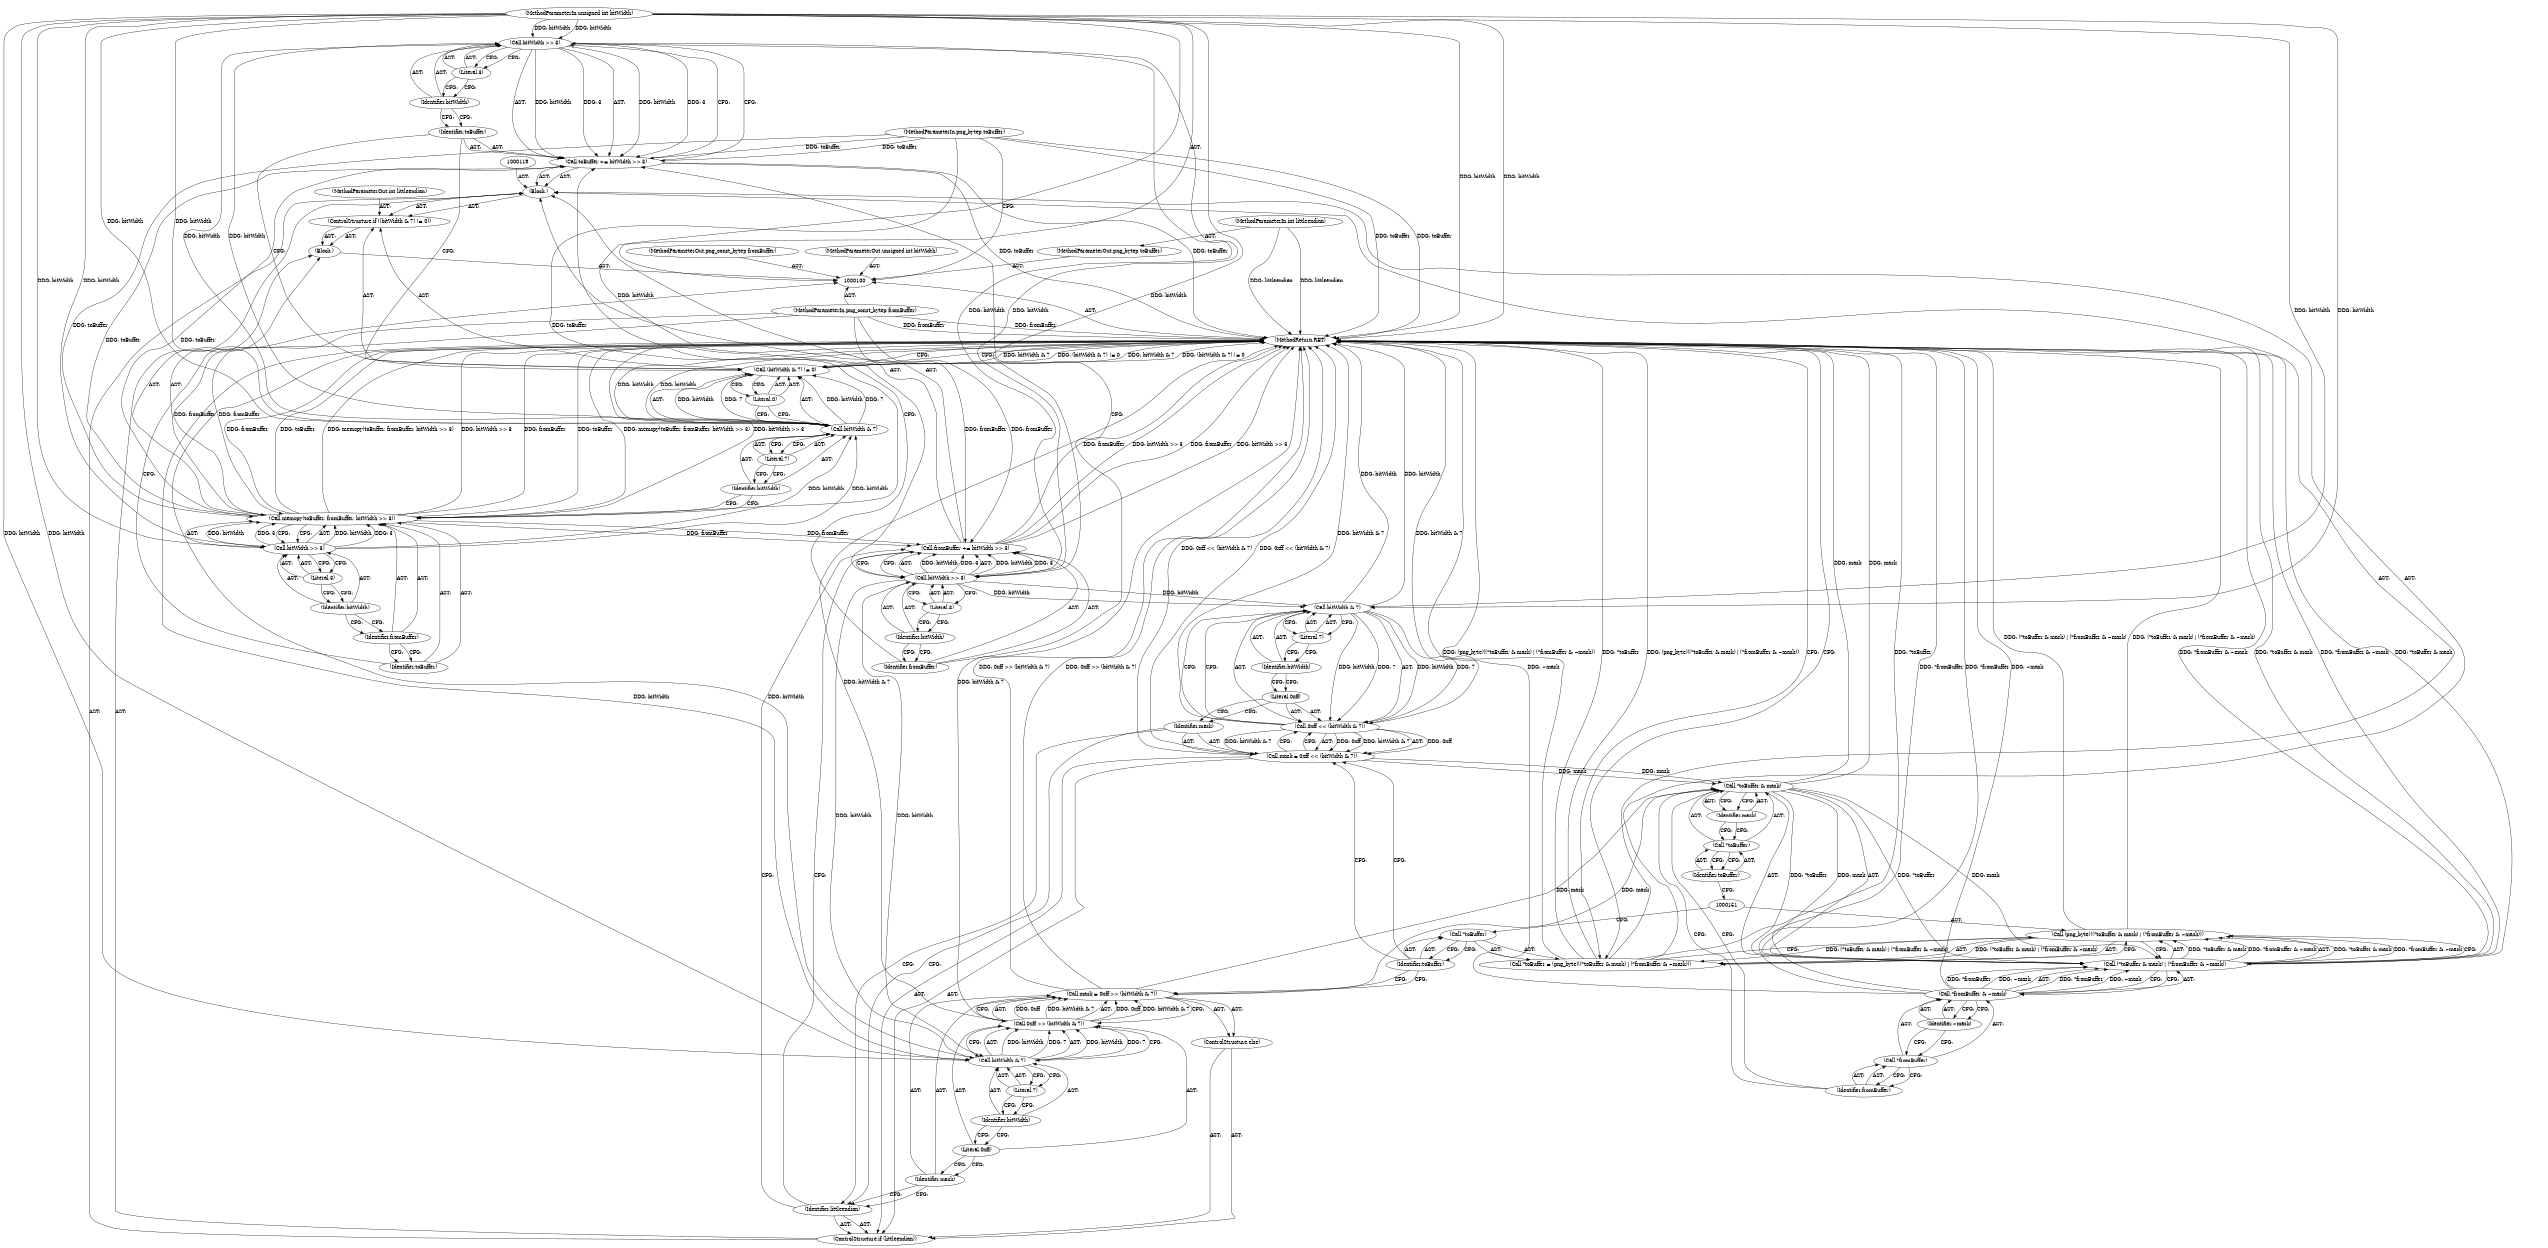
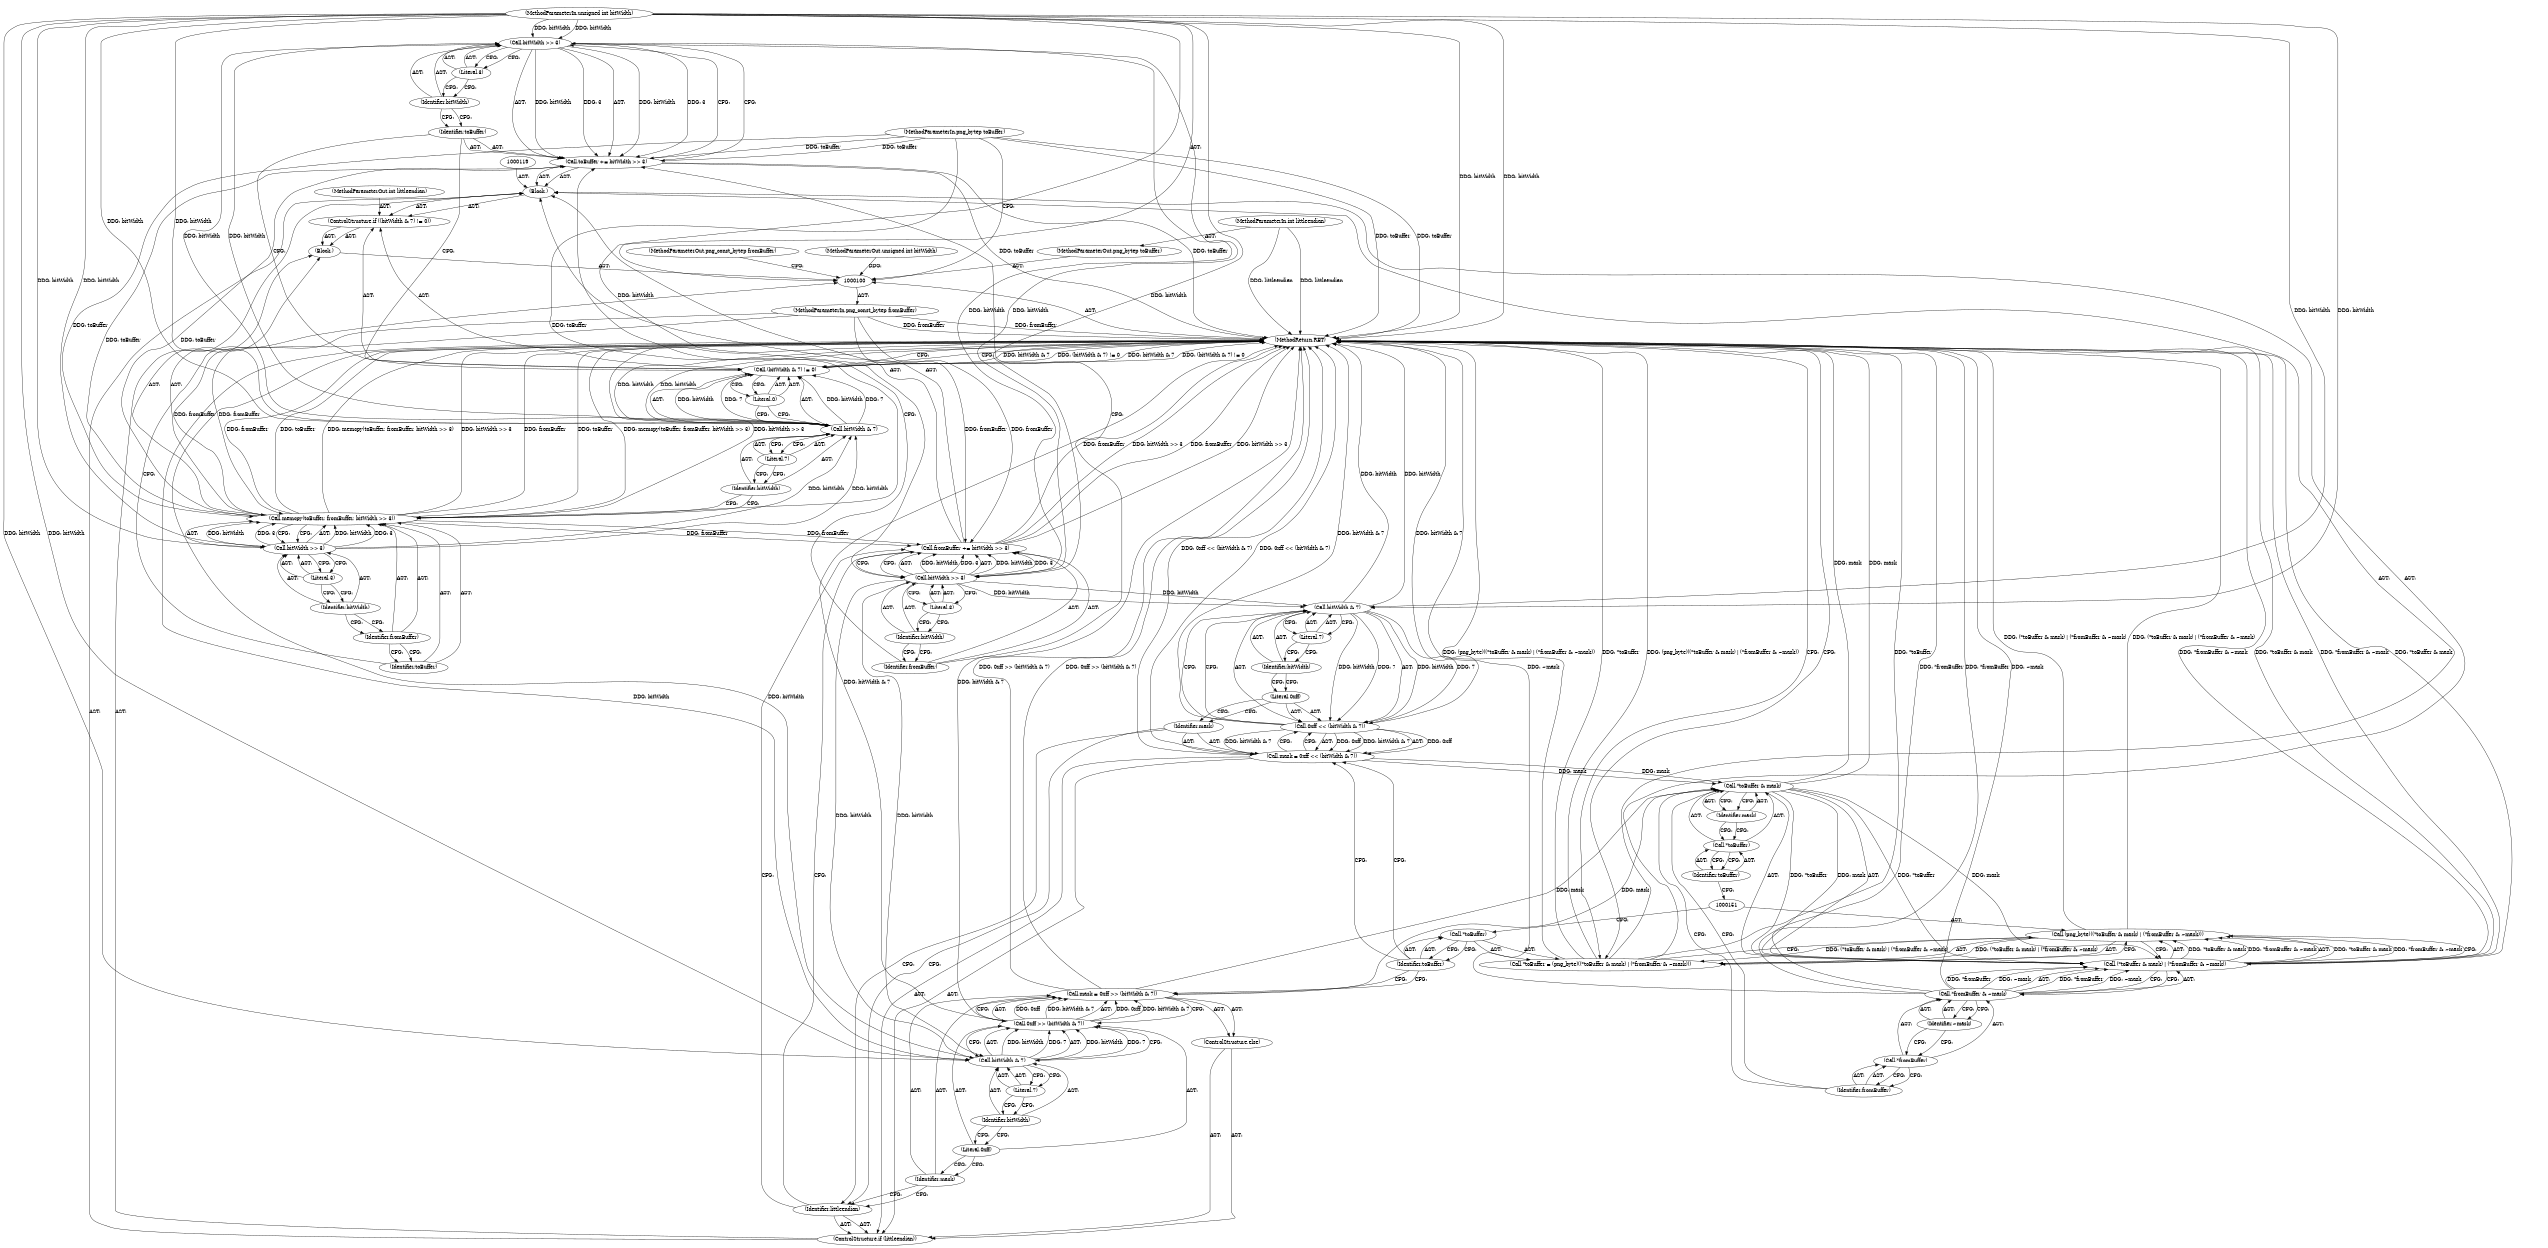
edge "(MethodParameterOut,png_const_bytep fromBuffer)" -> "1000100": label "AST: " -> "CFG: "
edge "(MethodParameterOut,unsigned int bitWidth)" -> "1000100": label "AST: " -> "DDG: "
edge "(MethodParameterIn,png_const_bytep fromBuffer)" -> "1000100": reversed
